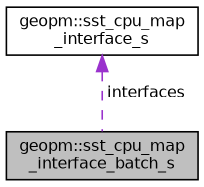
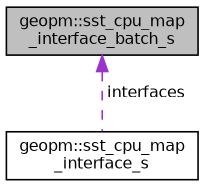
edge "geopm::sst_cpu_map _interface_batch_s" -> "geopm::sst_cpu_map _interface_s": reversed
